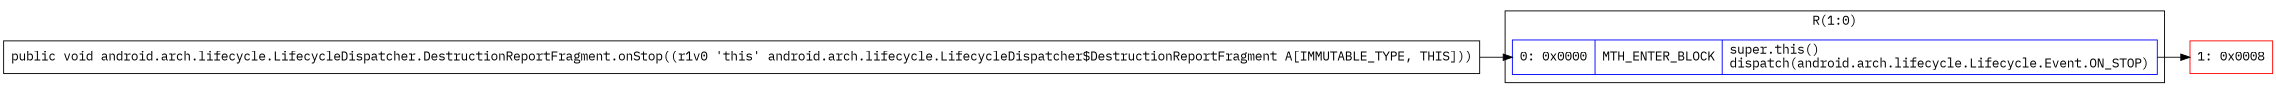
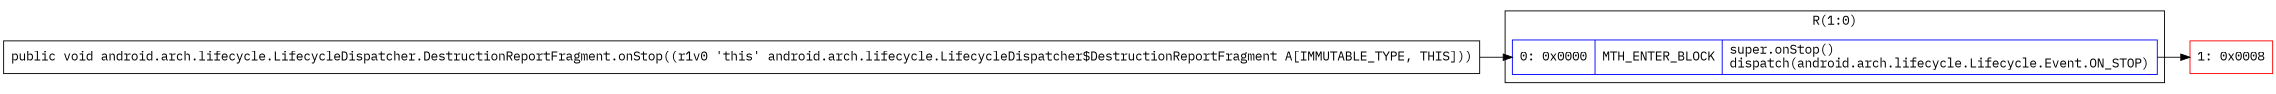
node "0: 0x0000": text "super.this()" -> "super.onStop()"
